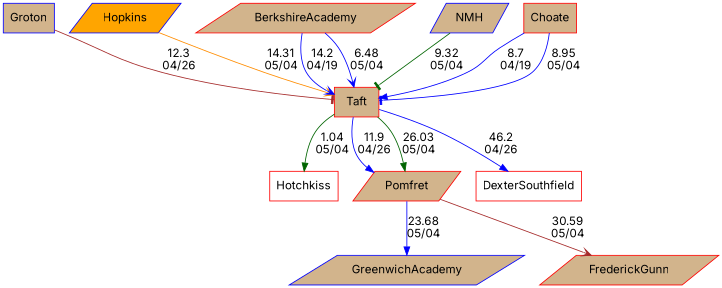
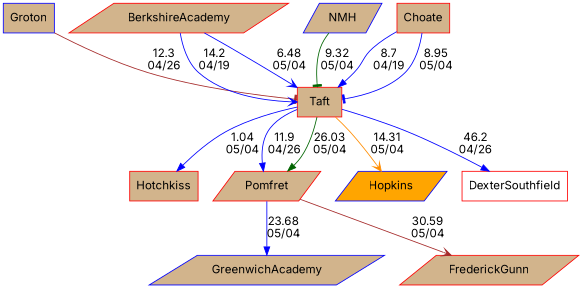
edge "Hopkins" -> "Taft": reversed
edge "Taft" -> "Hotchkiss": color darkgreen -> blue
node "Hotchkiss": fillcolor white -> tan
